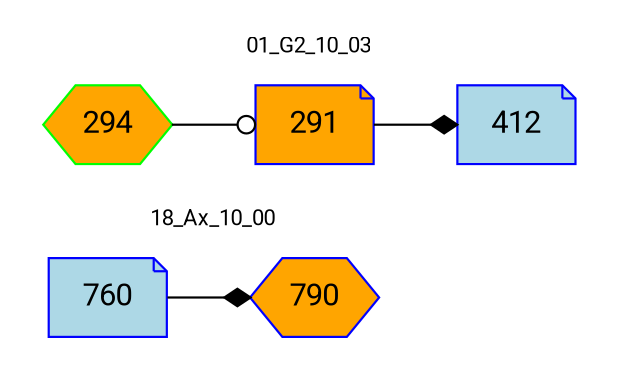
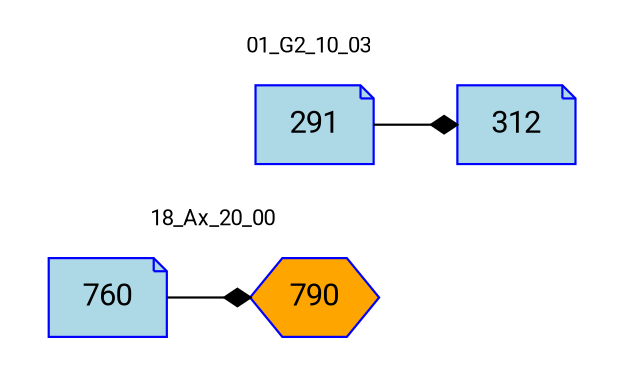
node "294": removed
node "291": fillcolor orange -> lightblue
node "412": label "412" -> "312"
cluster "18_Ax_10_00": label "18_Ax_10_00" -> "18_Ax_20_00"
